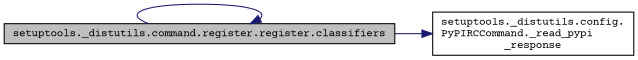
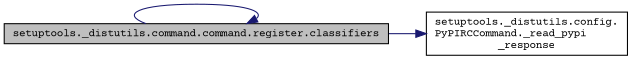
node "setuptools._distutils.command.register.register.classifiers": label "setuptools._distutils.command.register.register.classifiers" -> "setuptools._distutils.command.command.register.classifiers"
